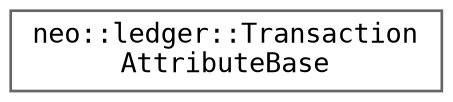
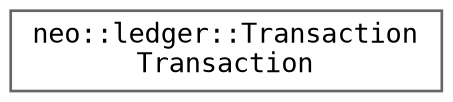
node "neo::ledger::Transaction AttributeBase": label "neo::ledger::Transaction AttributeBase" -> "neo::ledger::Transaction Transaction"
